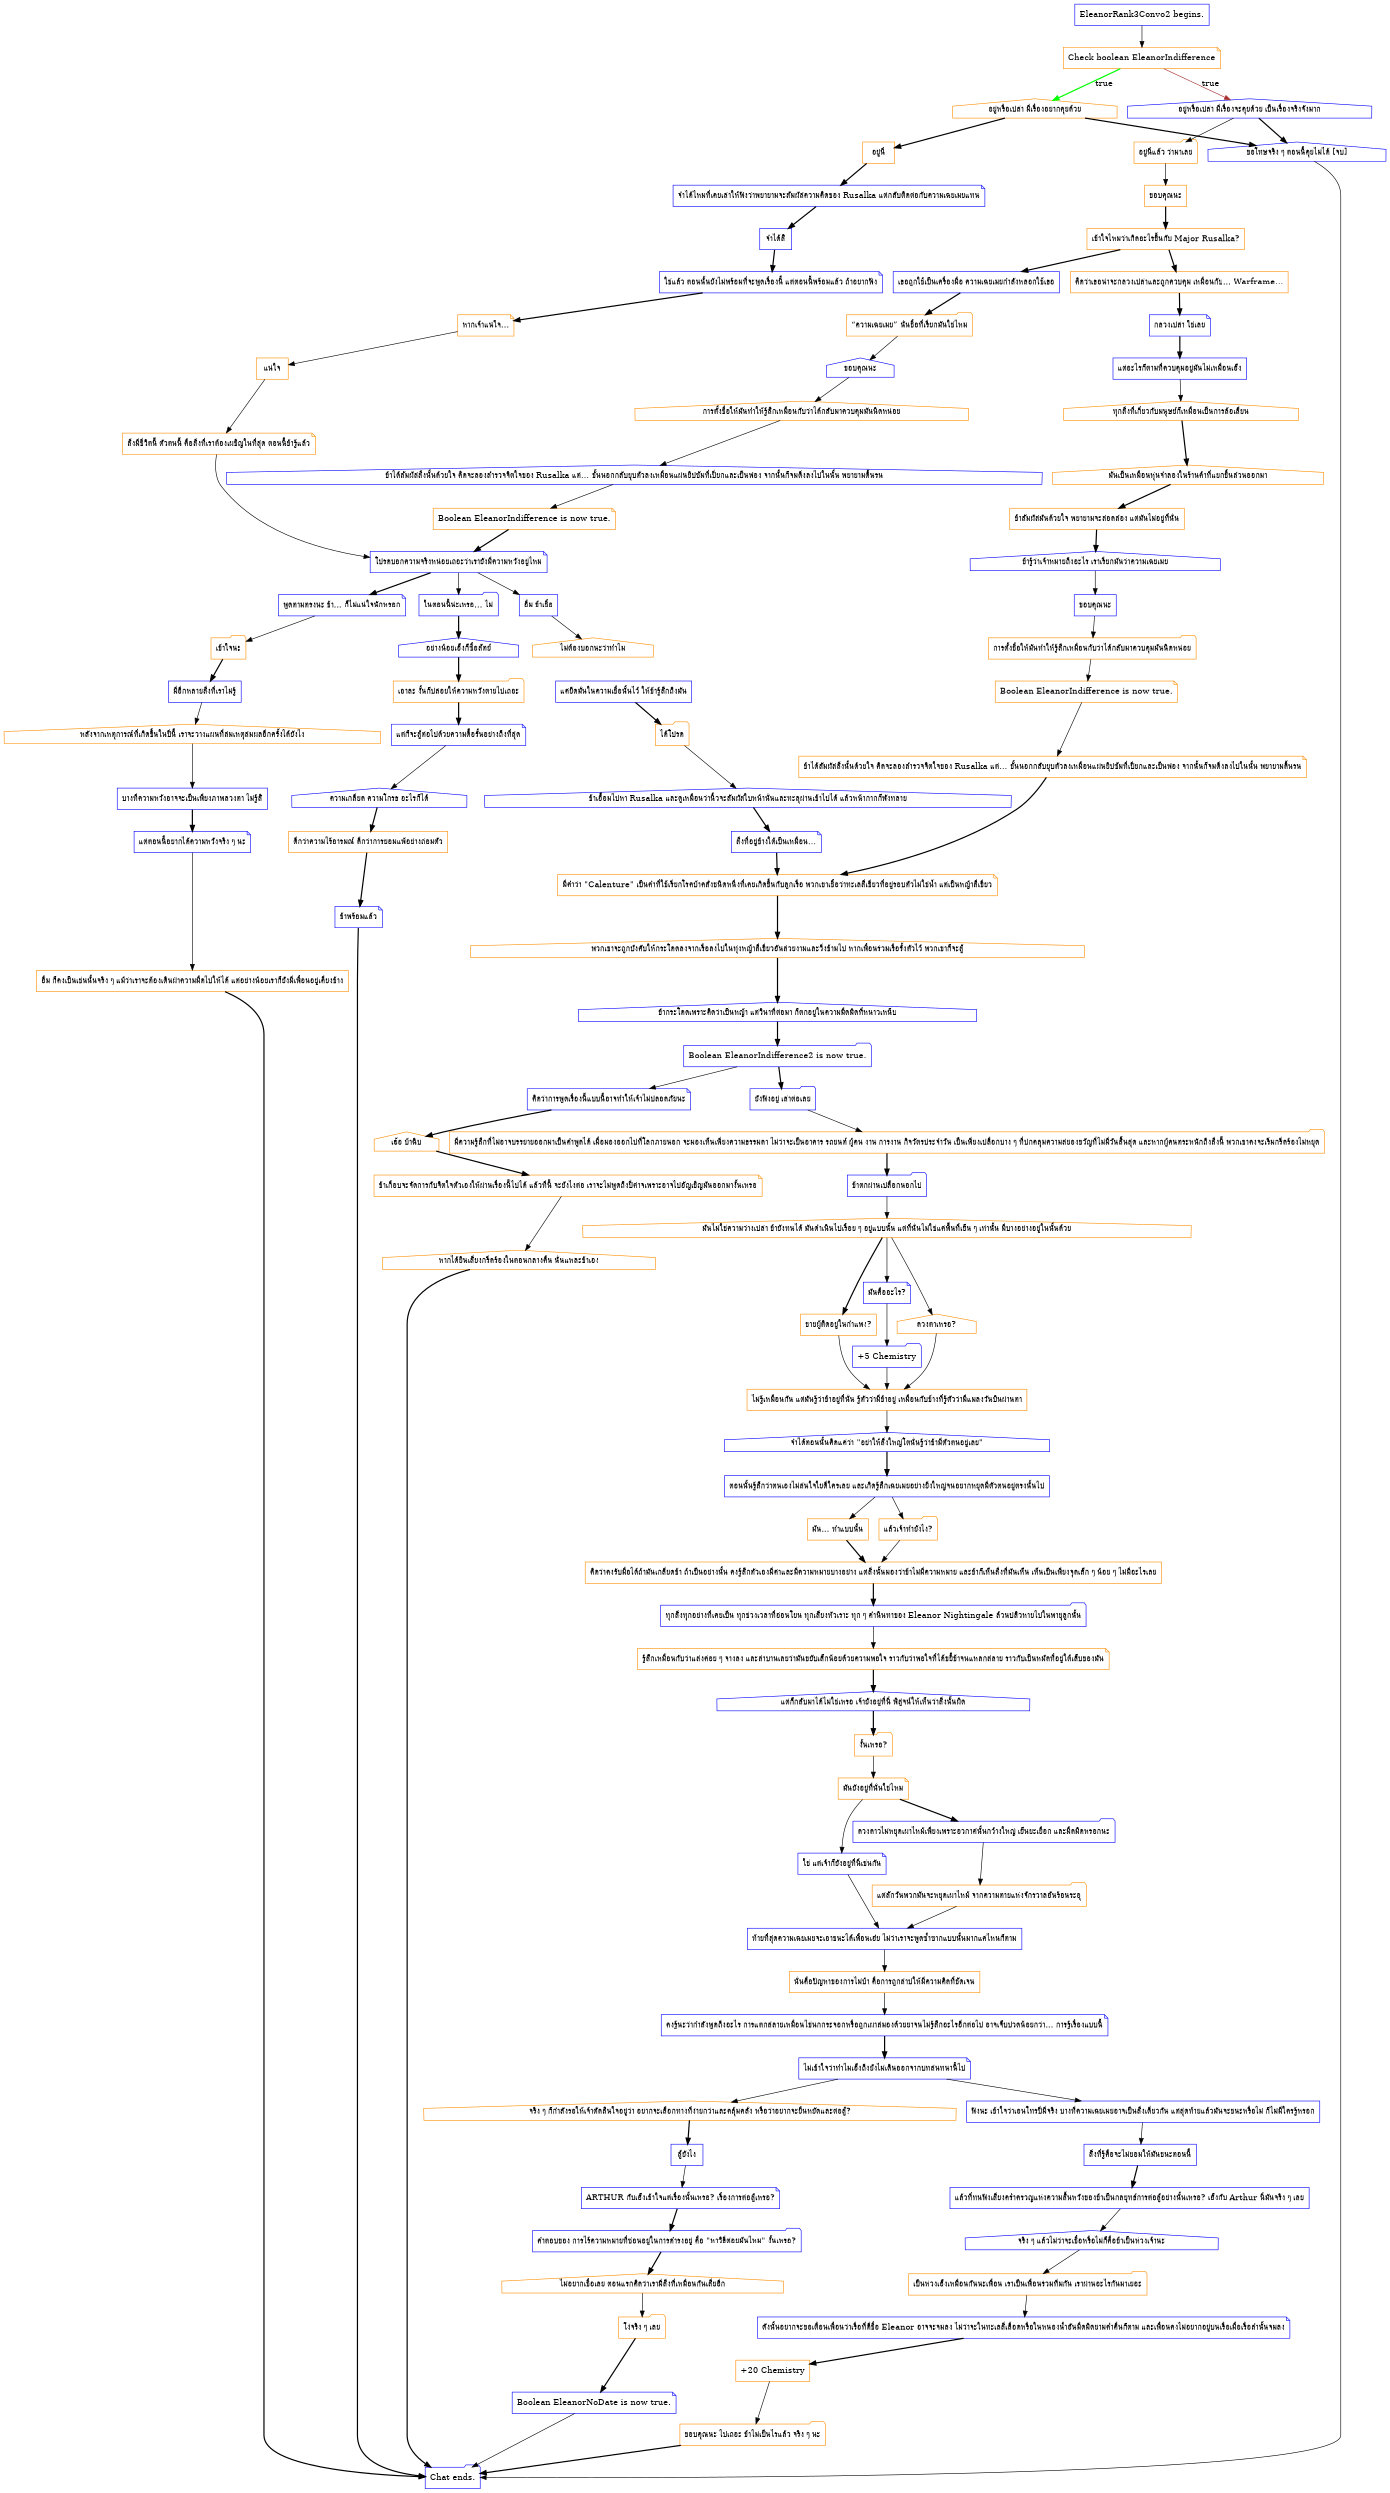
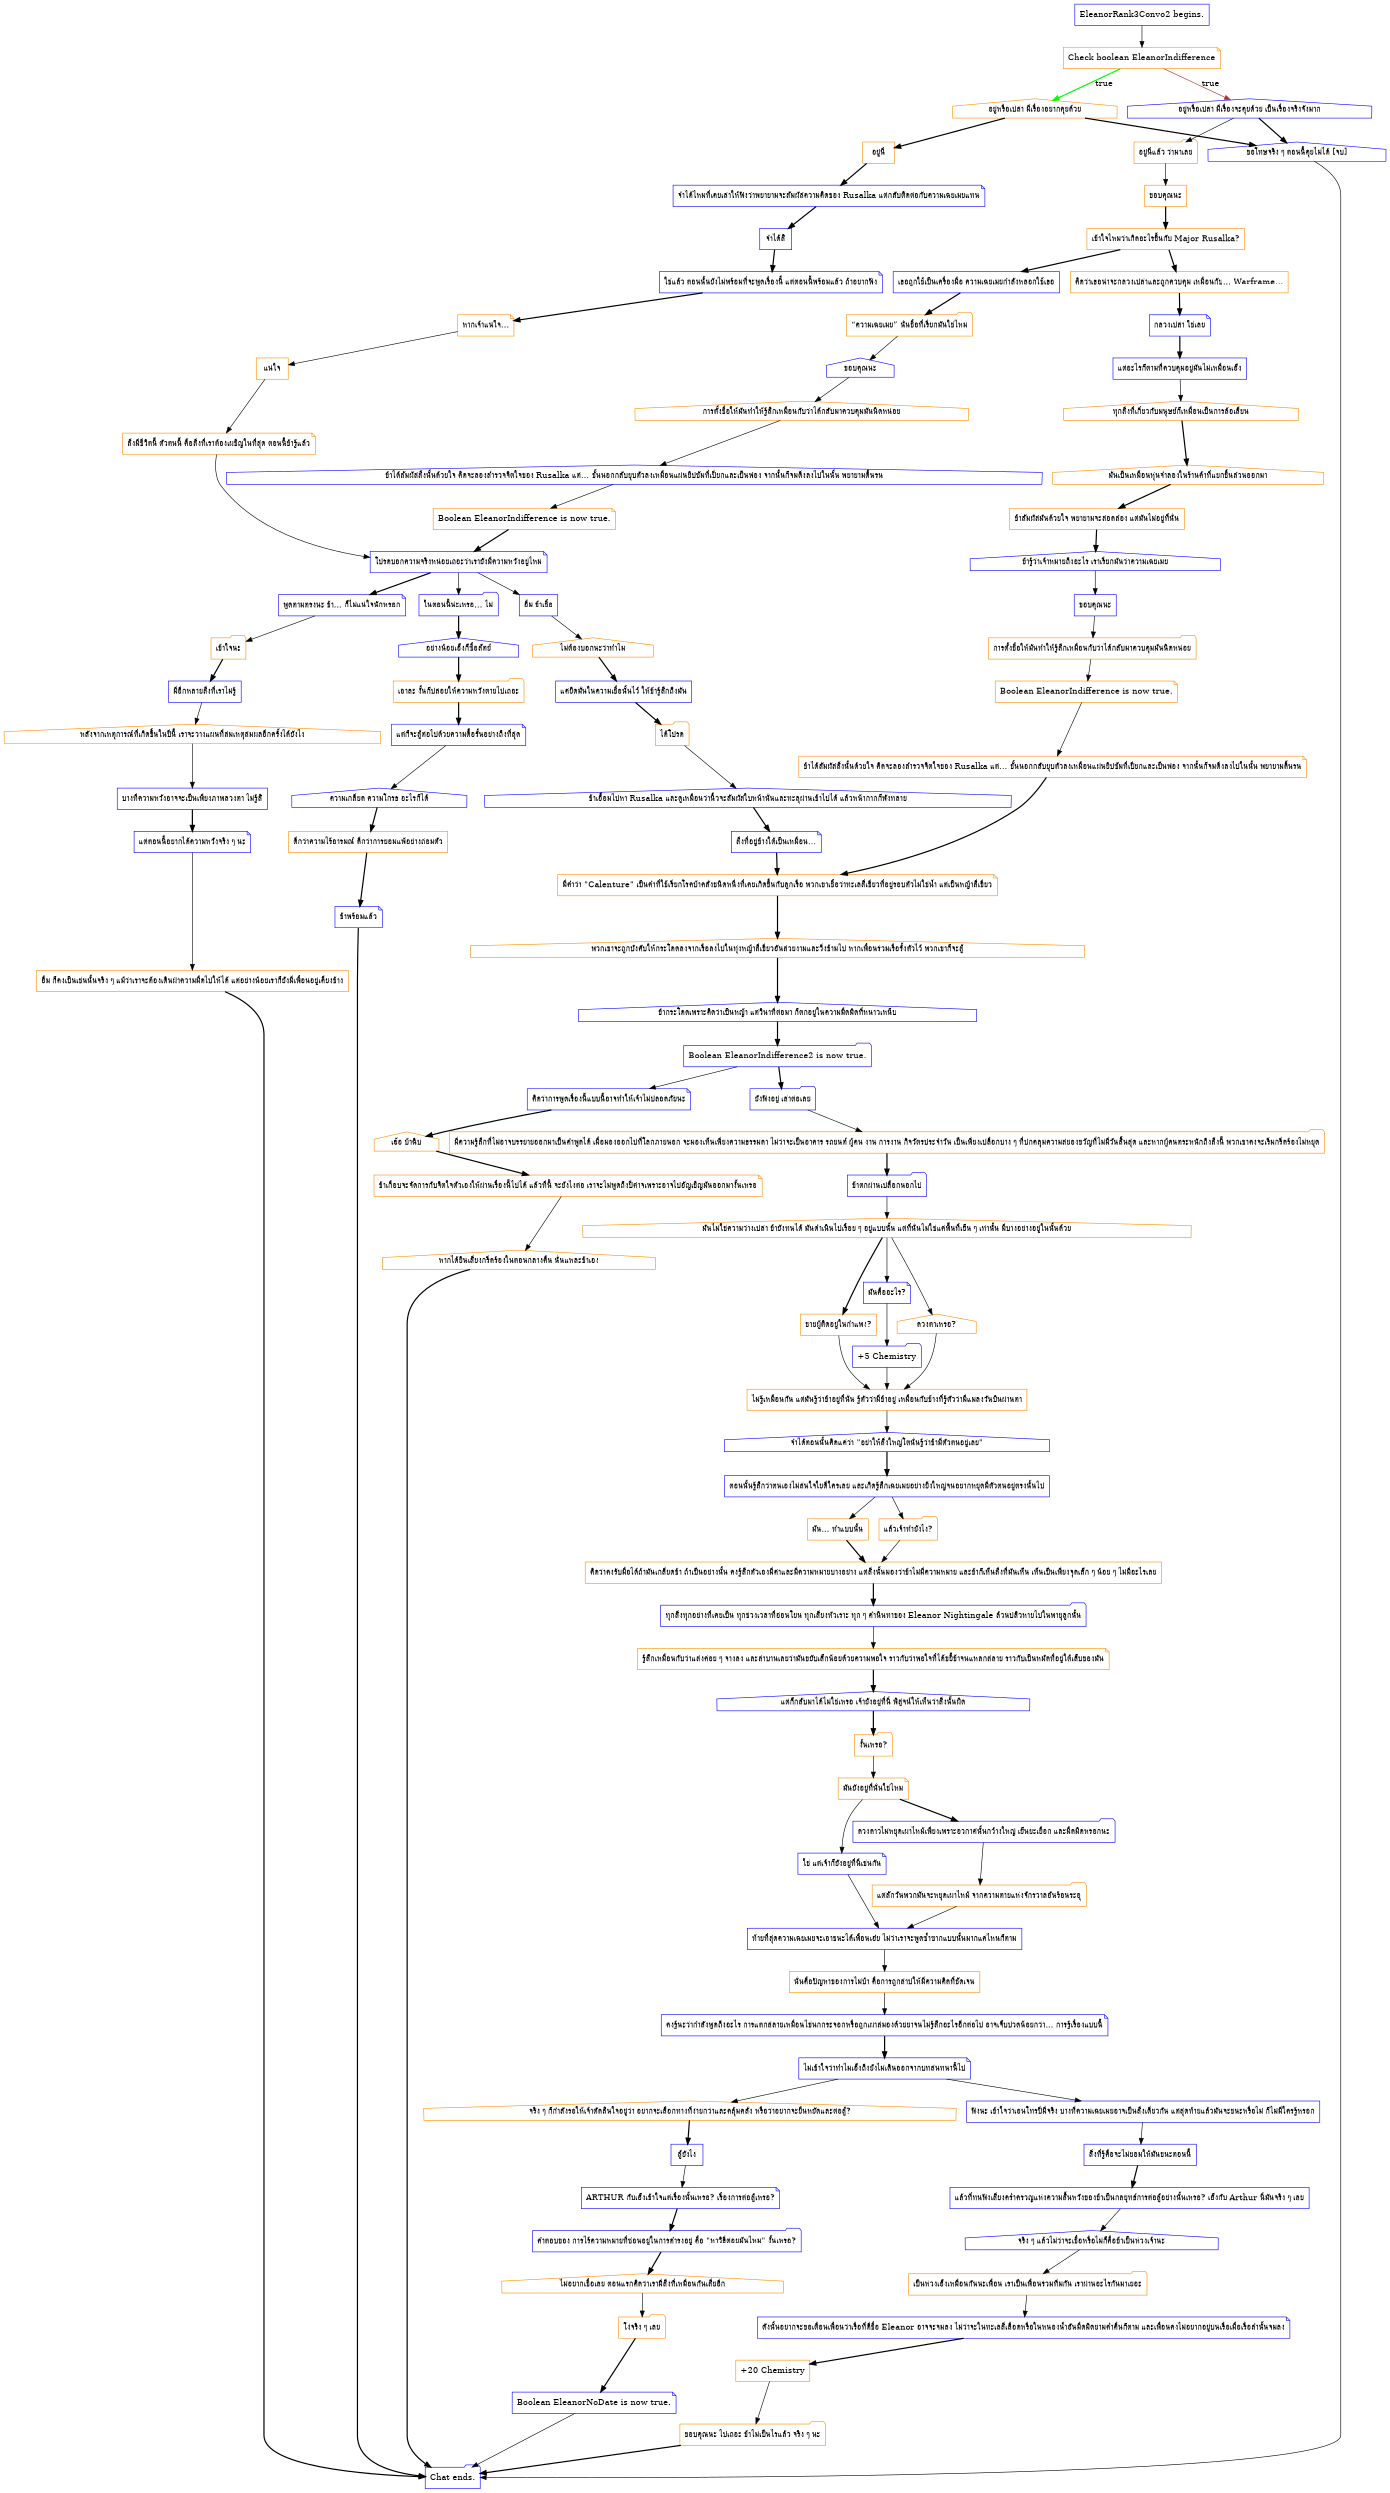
edge "ไม่ต้องบอกนะว่าทำไม" -> "แค่ยึดมั่นในความเชื่อนั้นไว้ ให้ข้ารู้สึกถึงมัน": added
